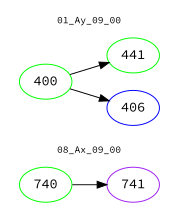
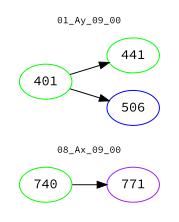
node "400": label "400" -> "401"
node "406": label "406" -> "506"
node "741": label "741" -> "771"
